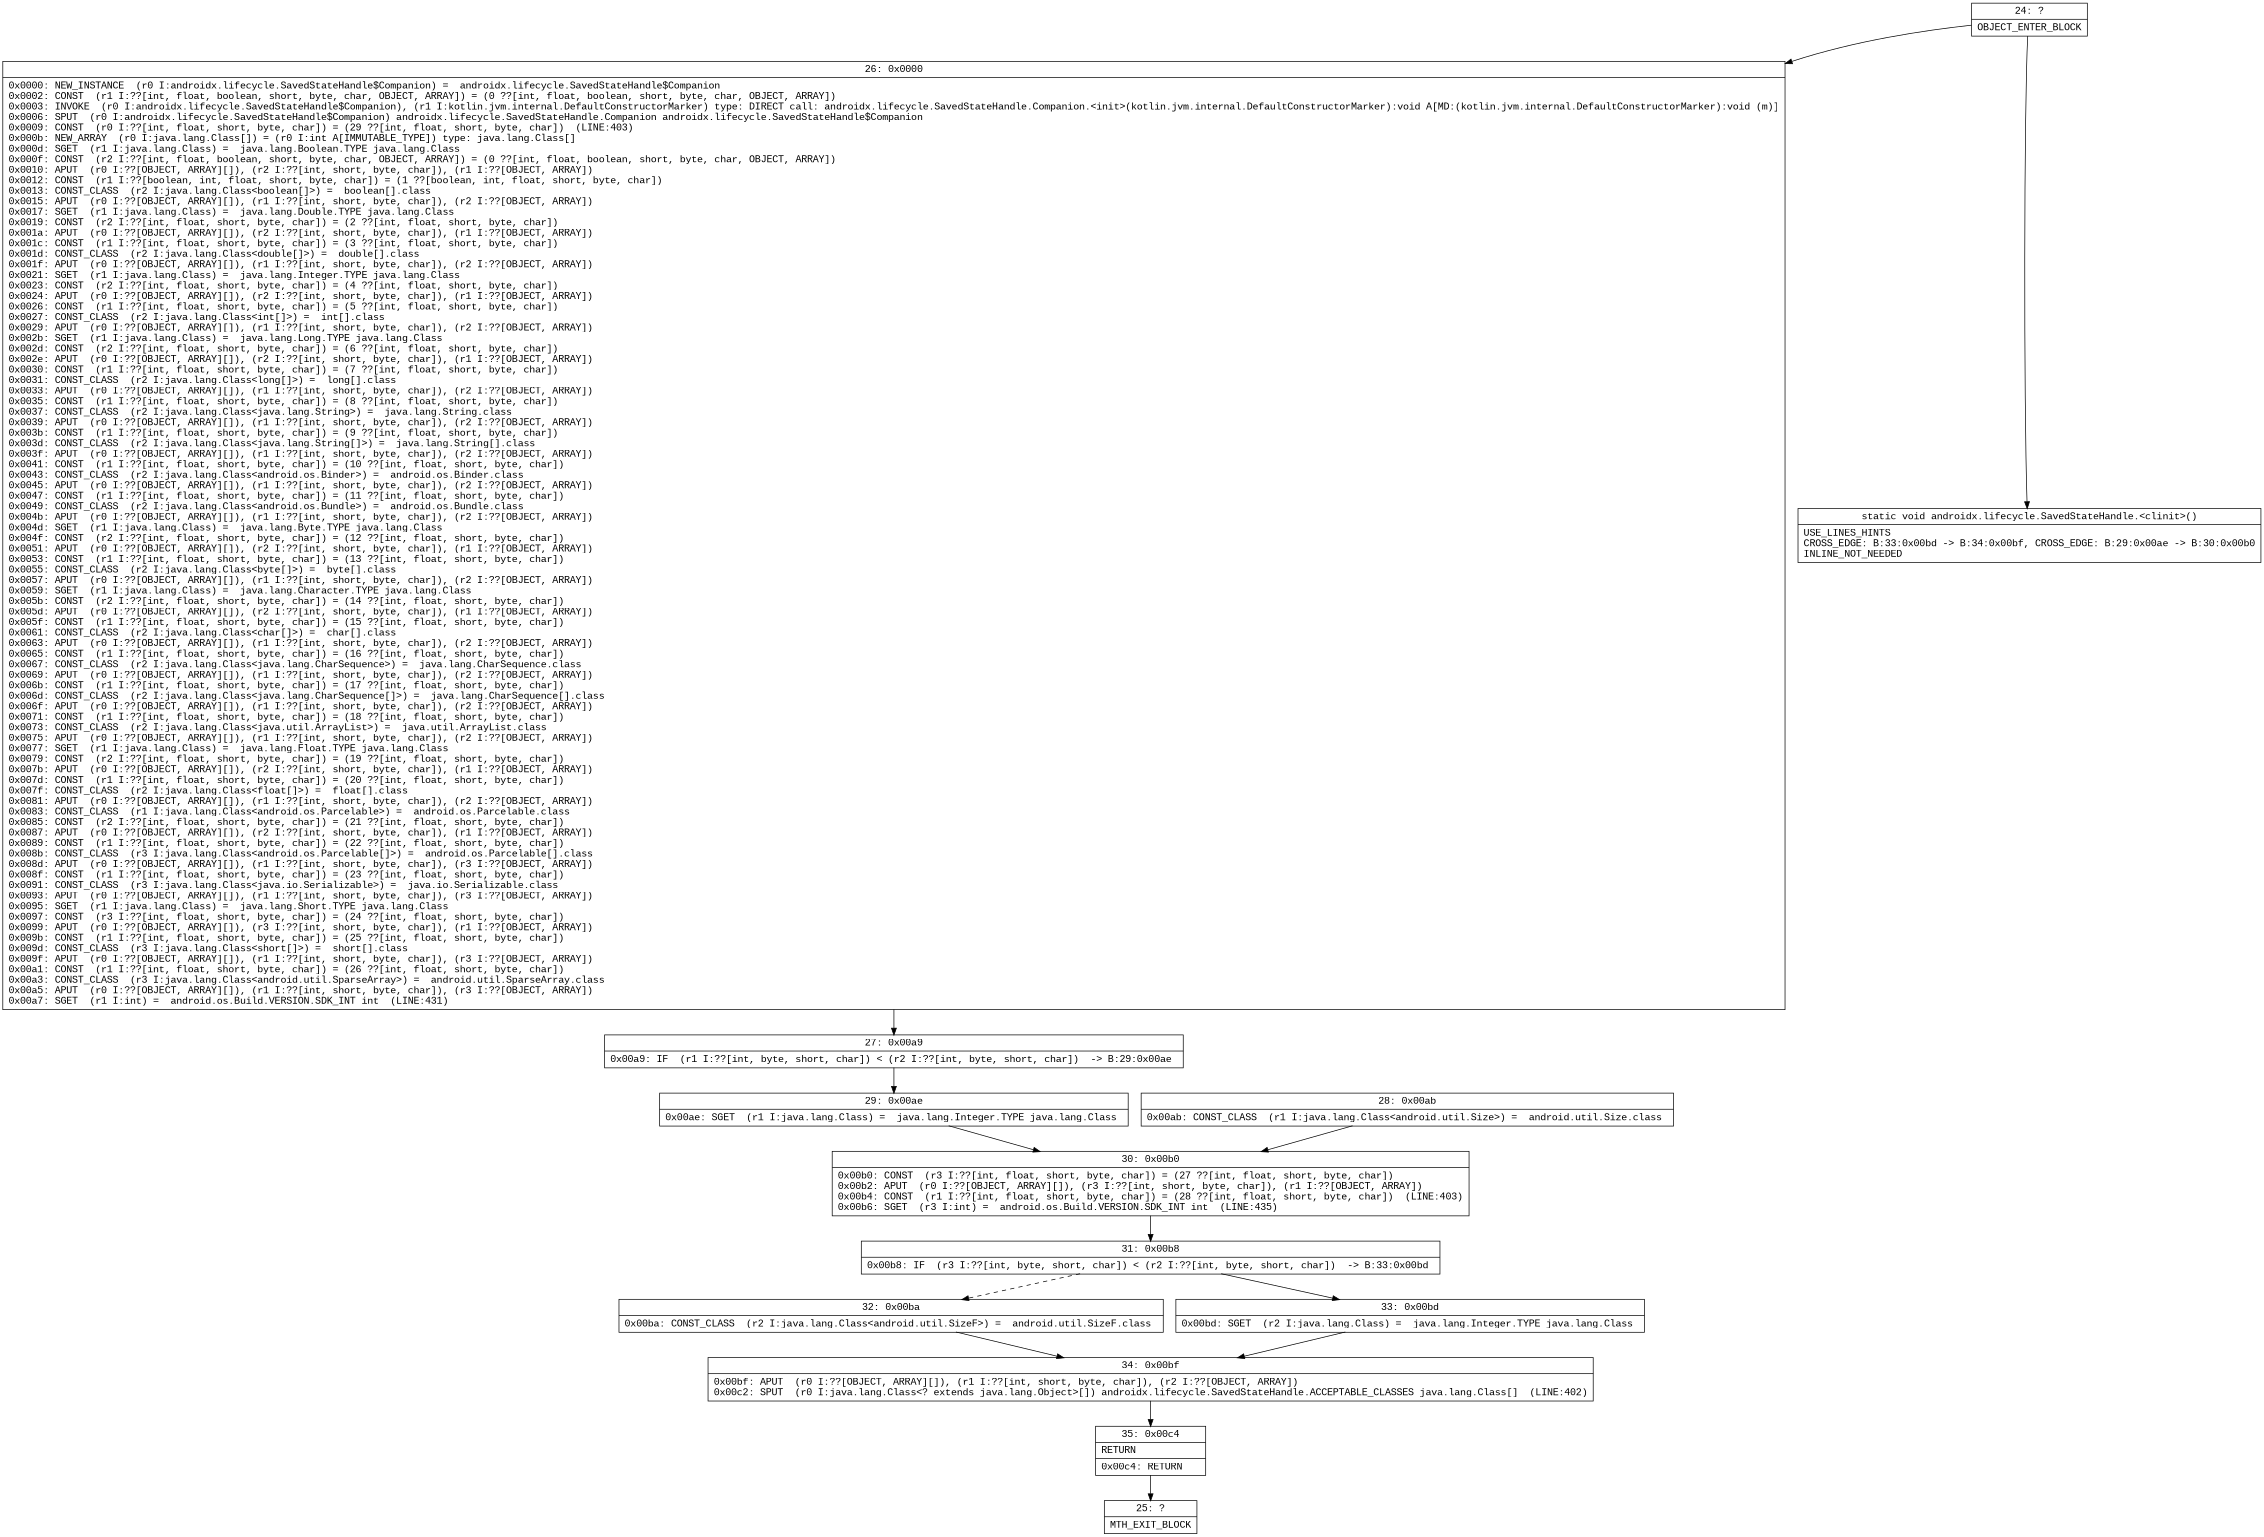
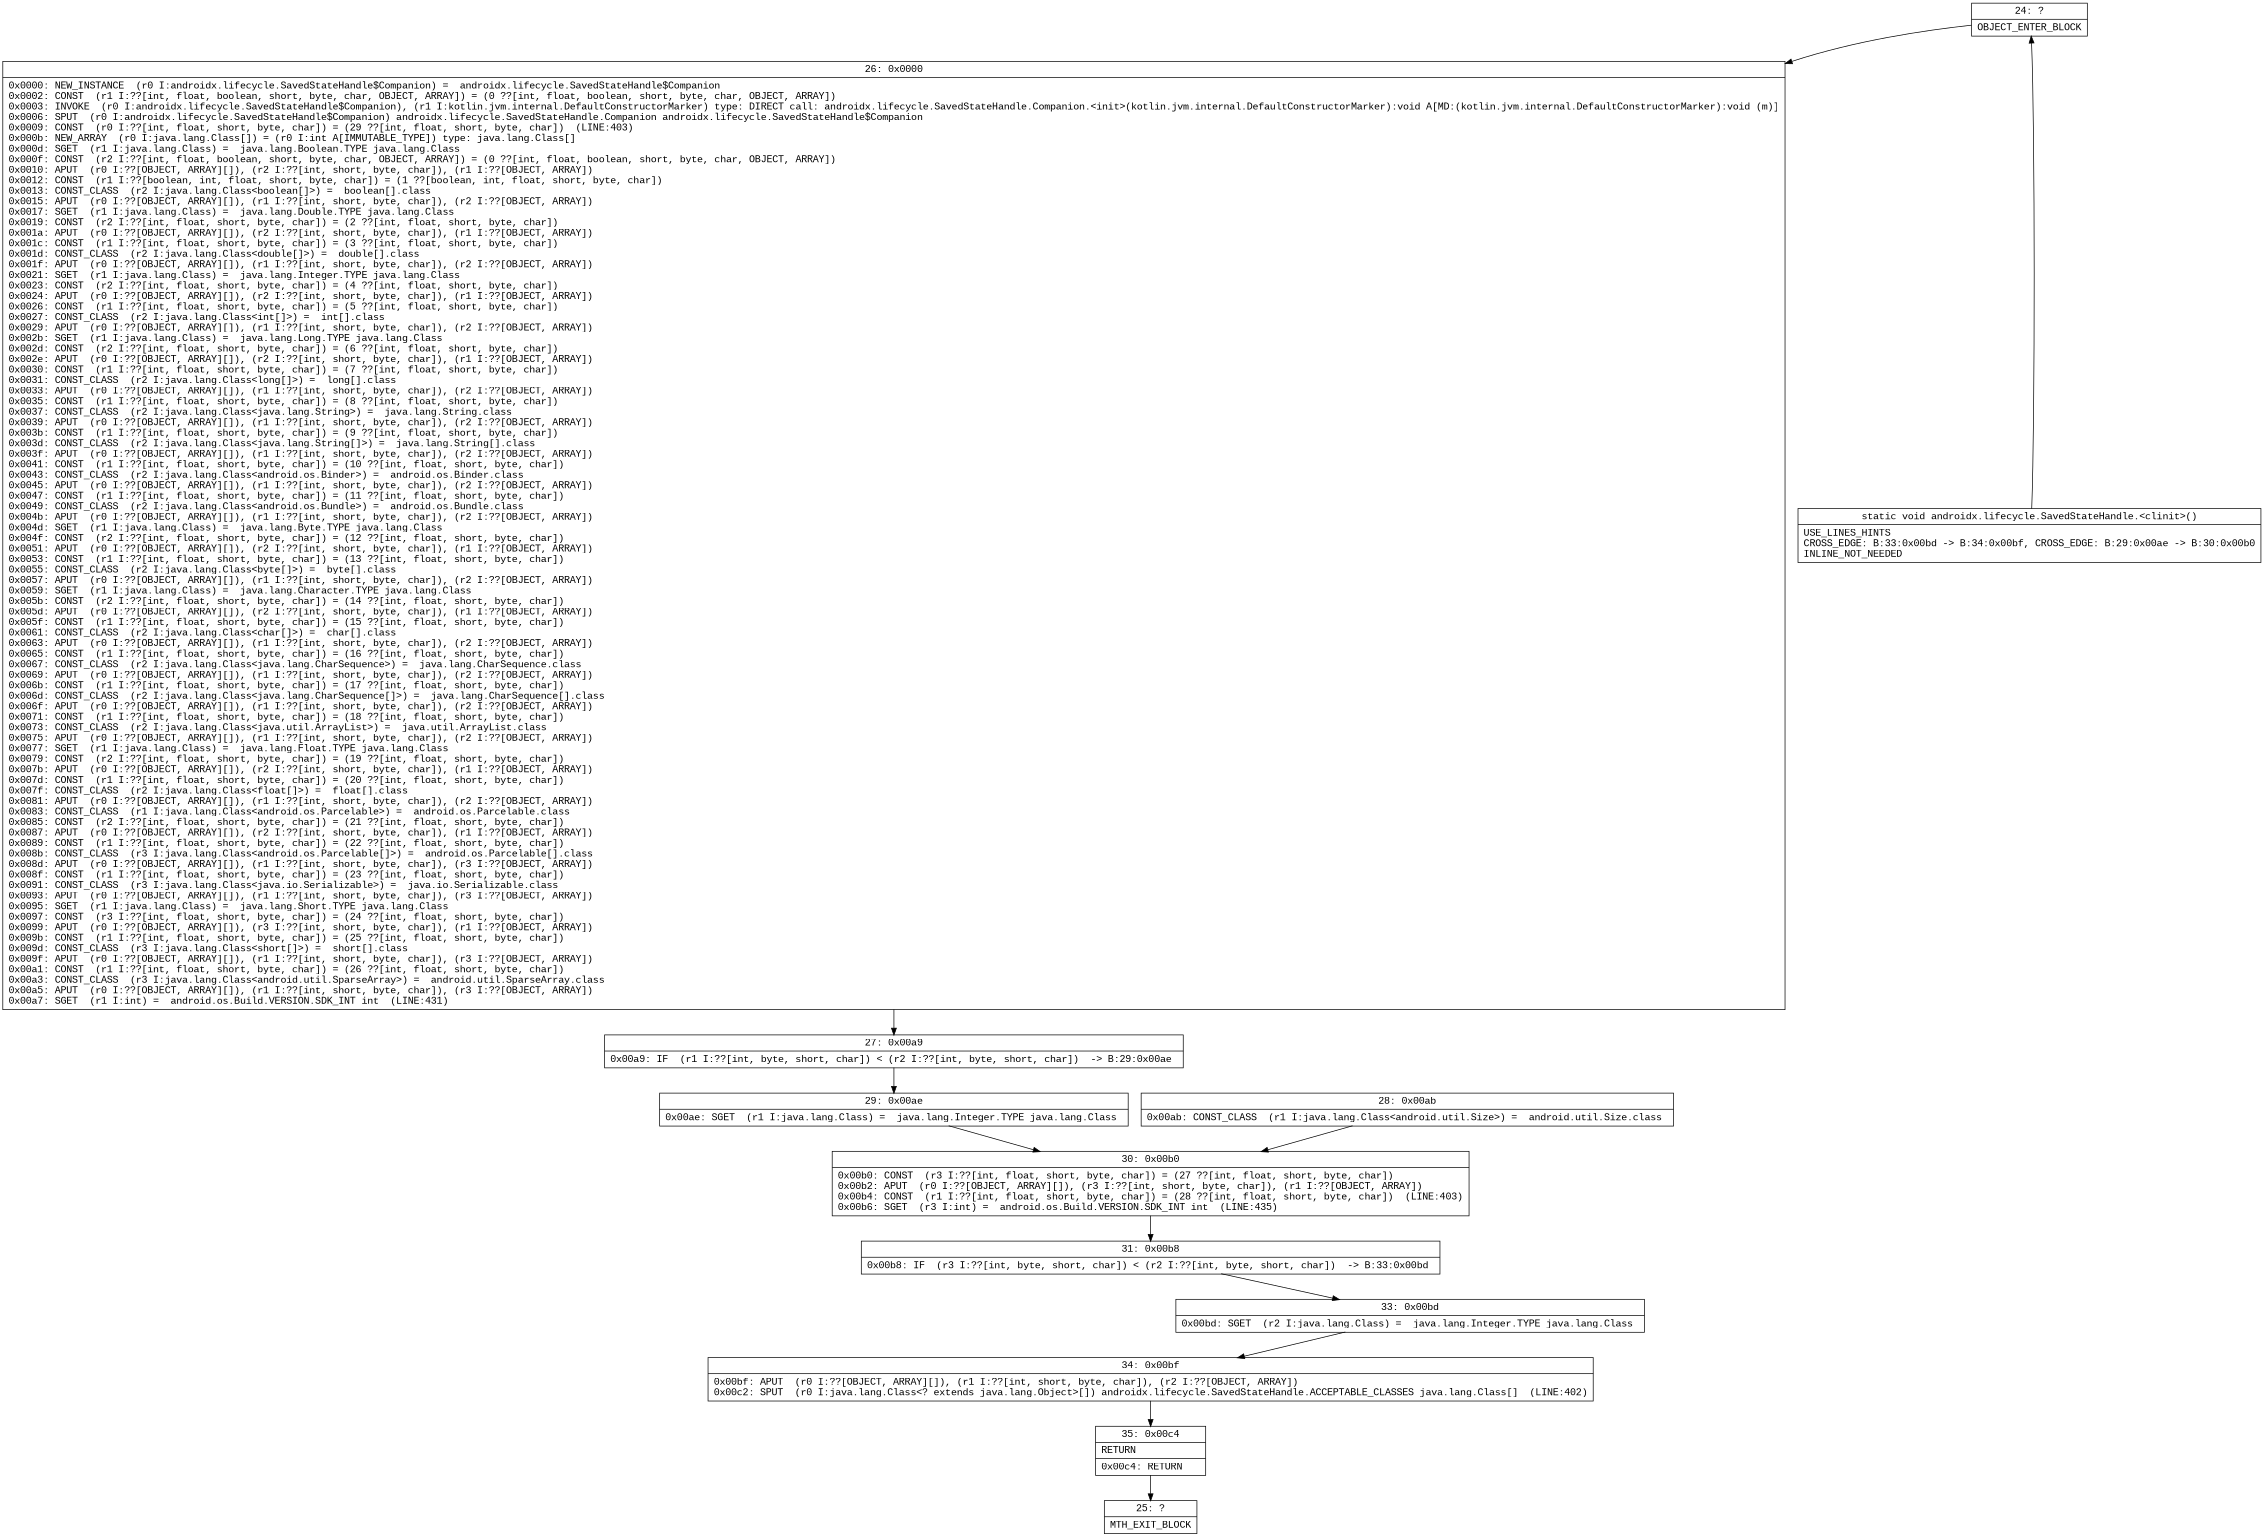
edge "24: ?" -> "static void androidx.lifecycle.SavedStateHandle.<clinit>()": reversed
node "32: 0x00ba": removed
